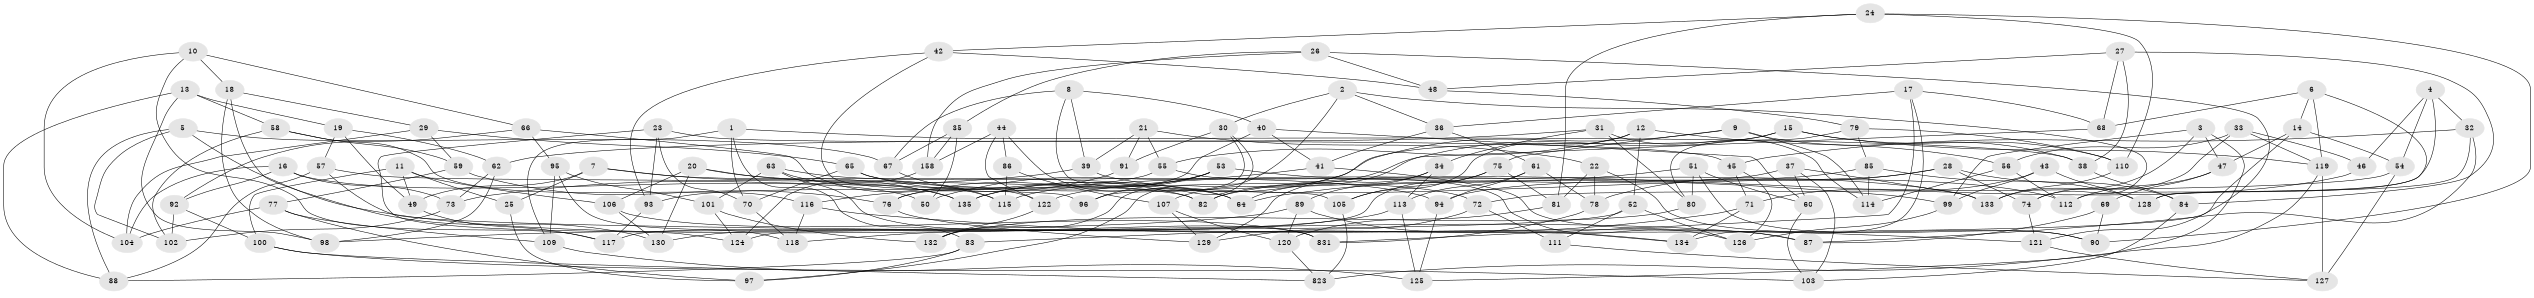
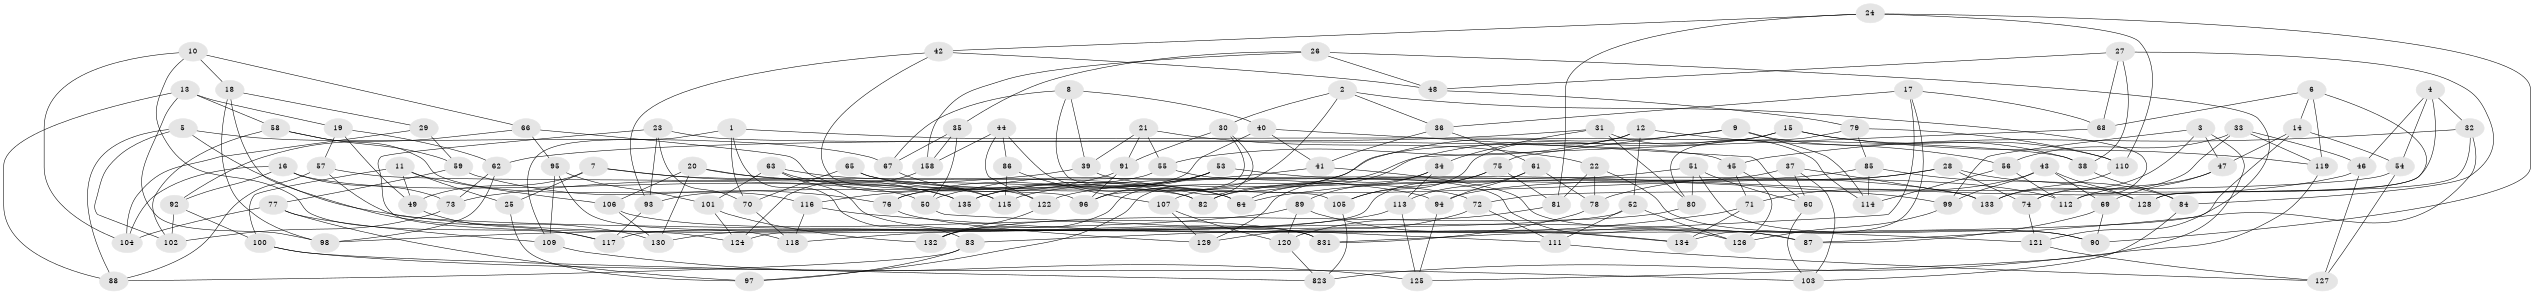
edge "29" -- "65": removed
edge "91" -- "96": added
edge "43" -- "69": added
edge "119" -- "127": now "46" -- "127"
edge "50" -- "111": added
